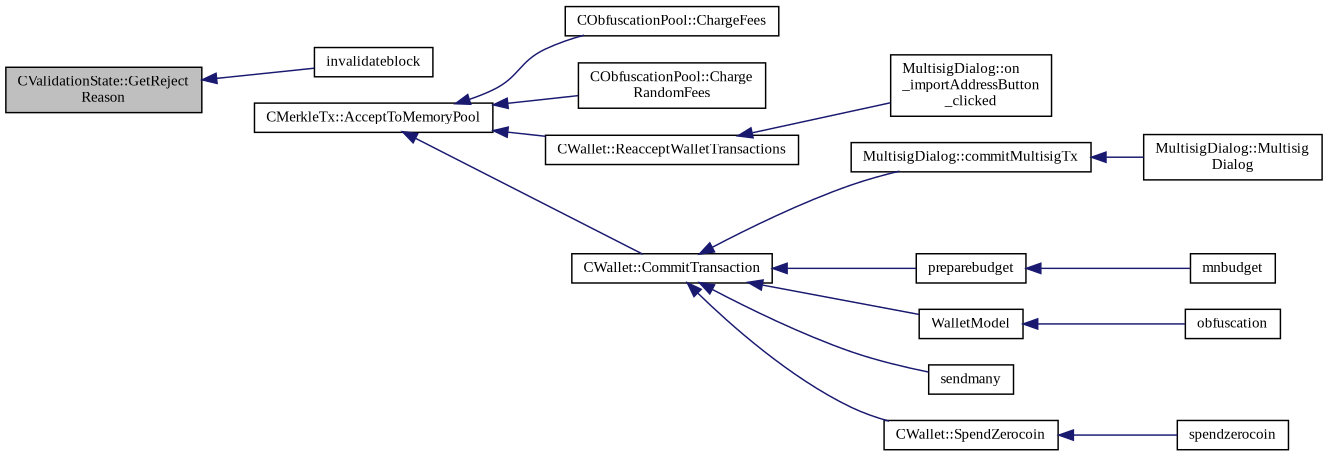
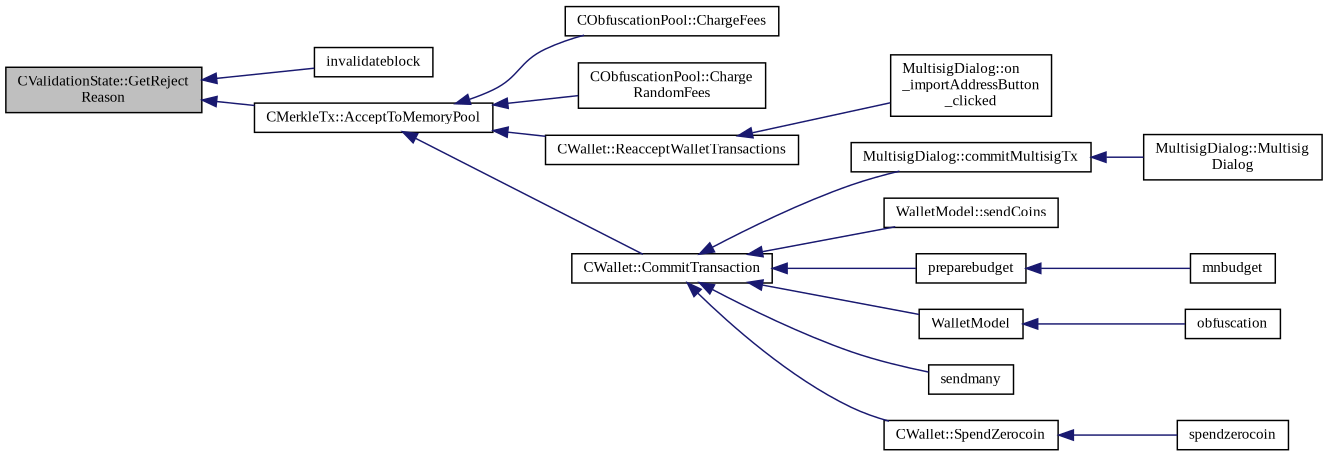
edge "CMerkleTx::AcceptToMemoryPool" -> "CValidationState::GetReject Reason": added
node "WalletModel::sendCoins": added
